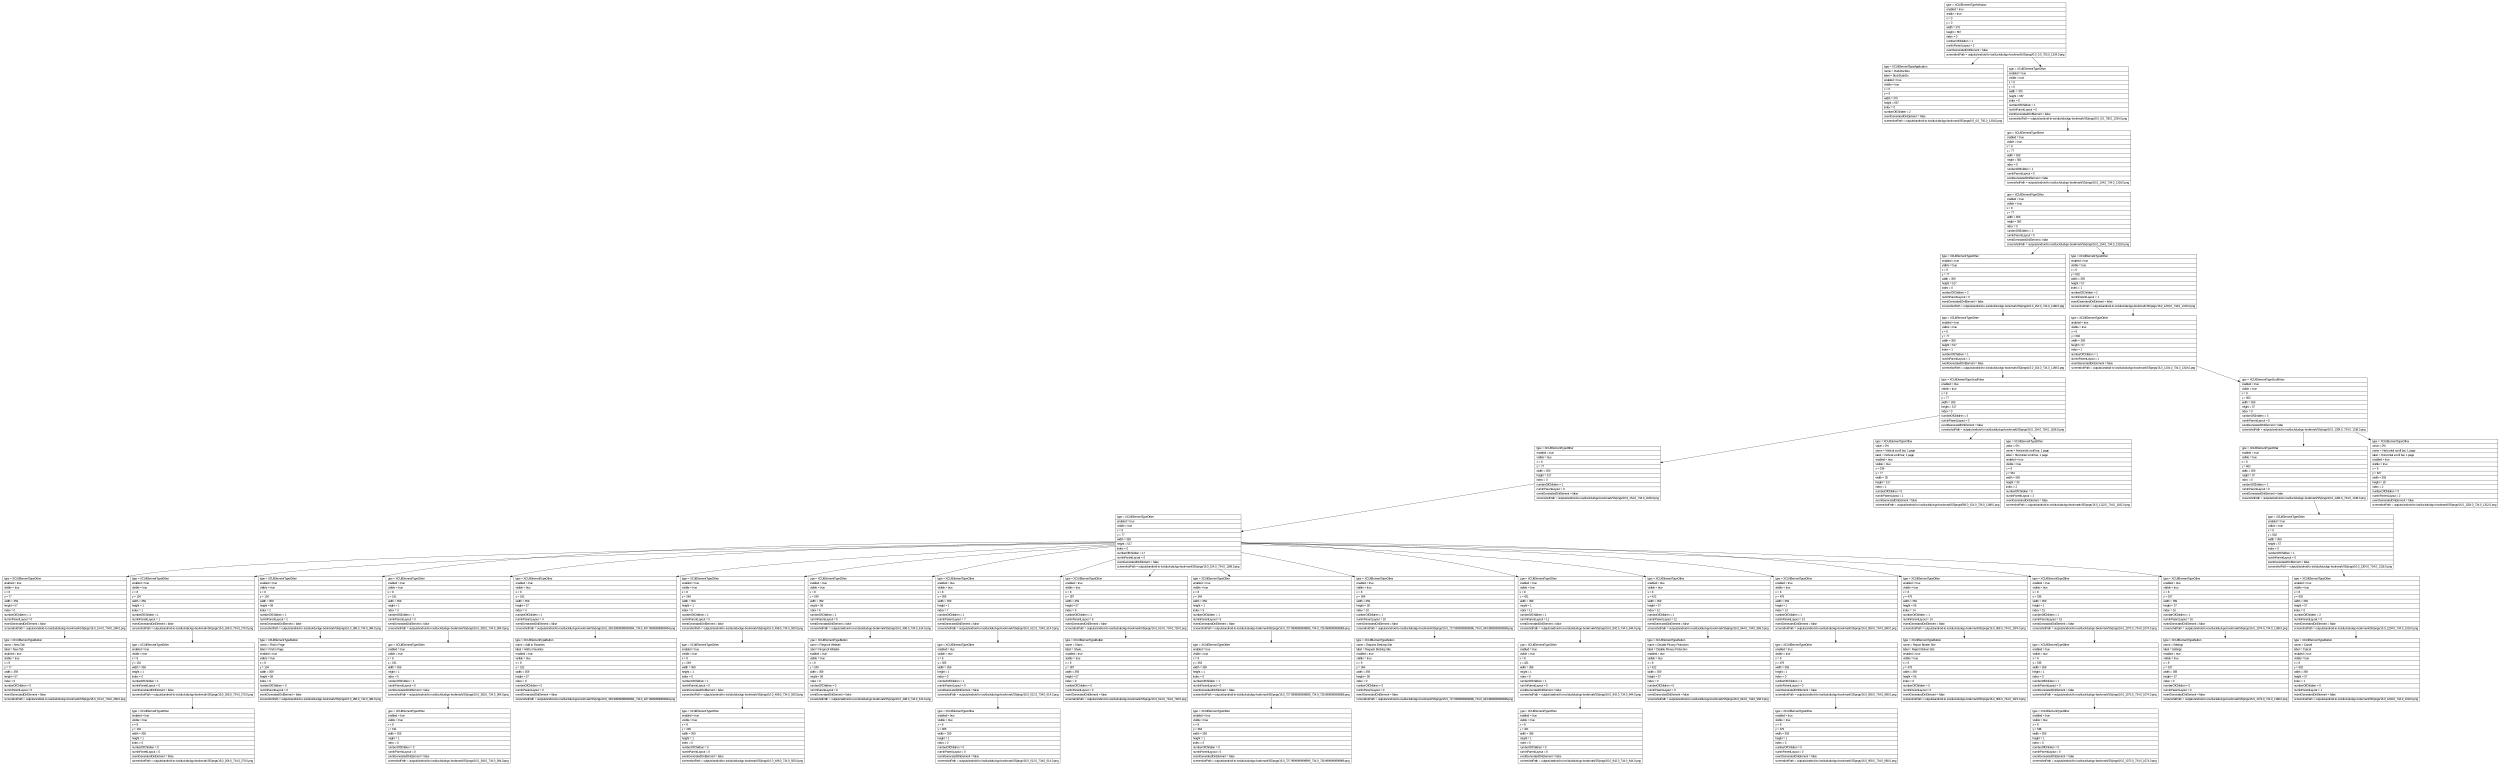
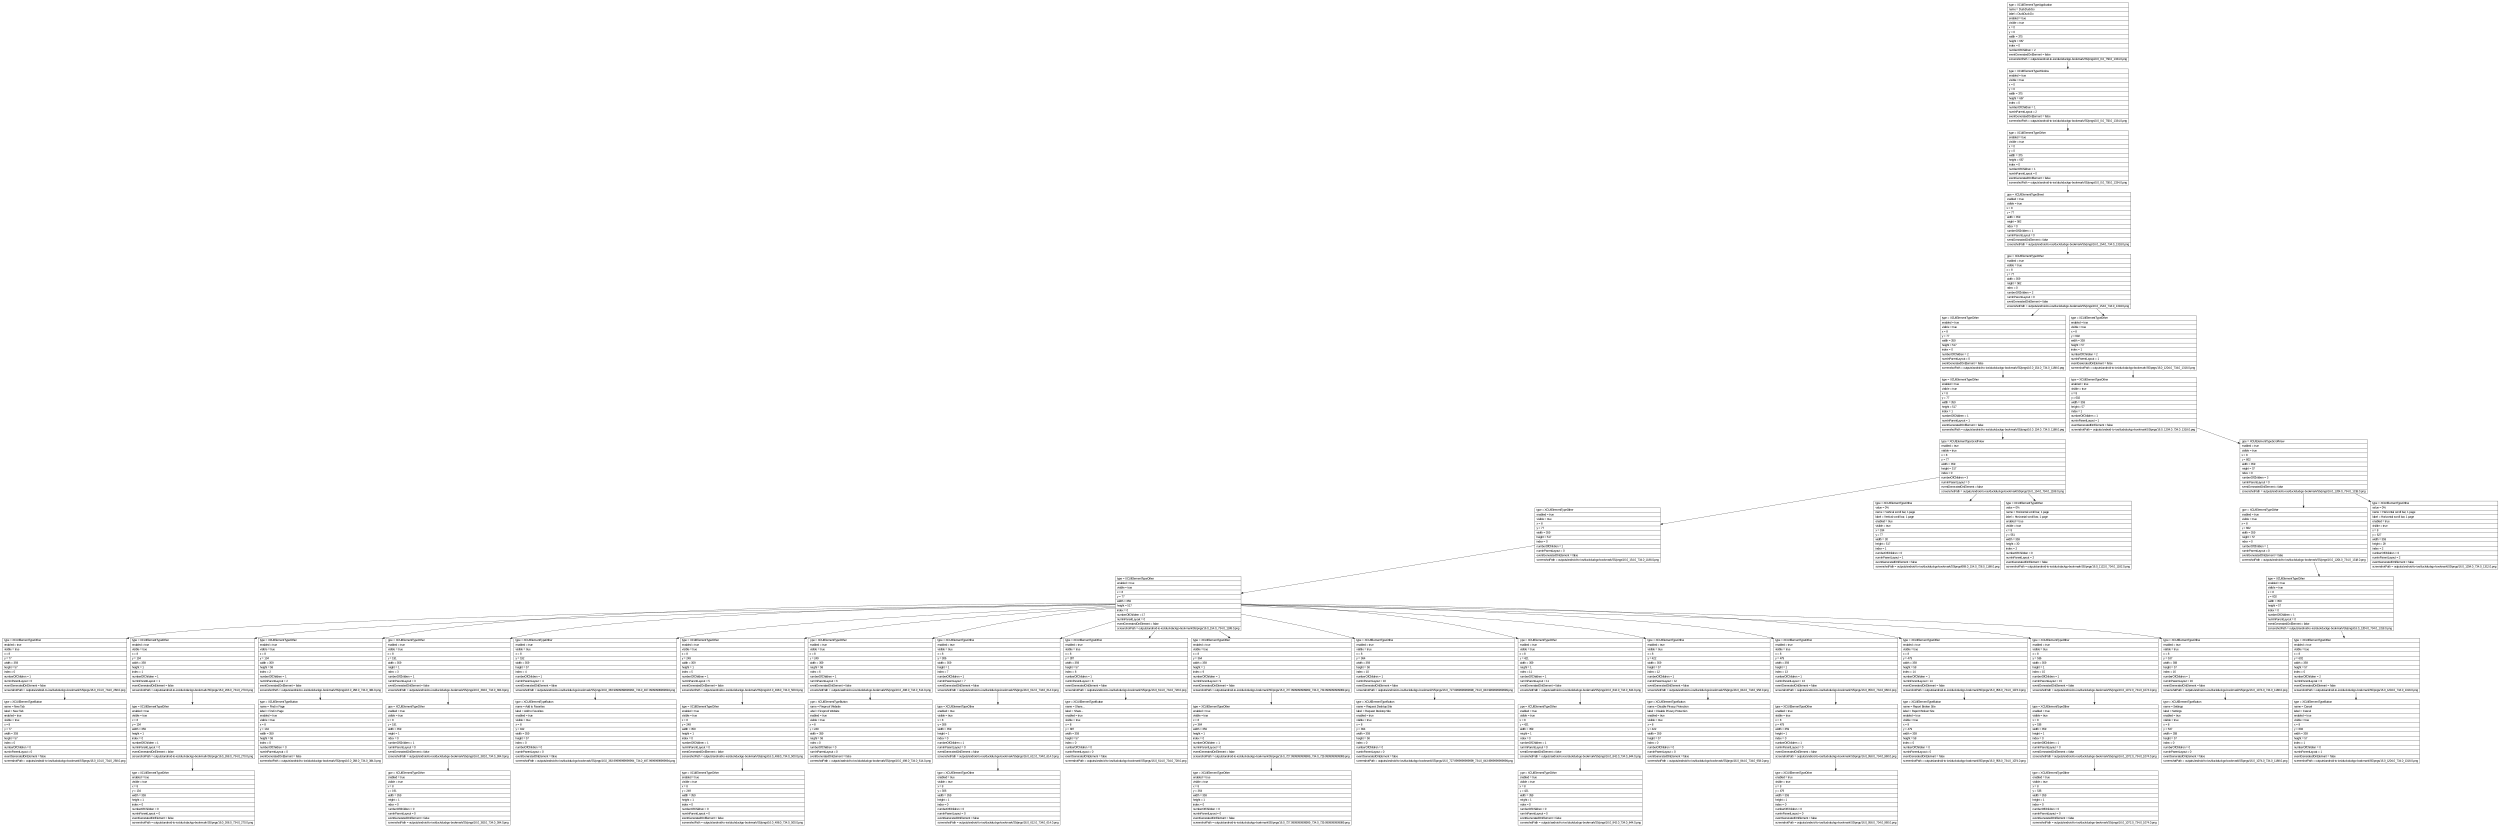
edge "type = XCUIElementTypeWindow" -> "type = XCUIElementTypeApplication": reversed
